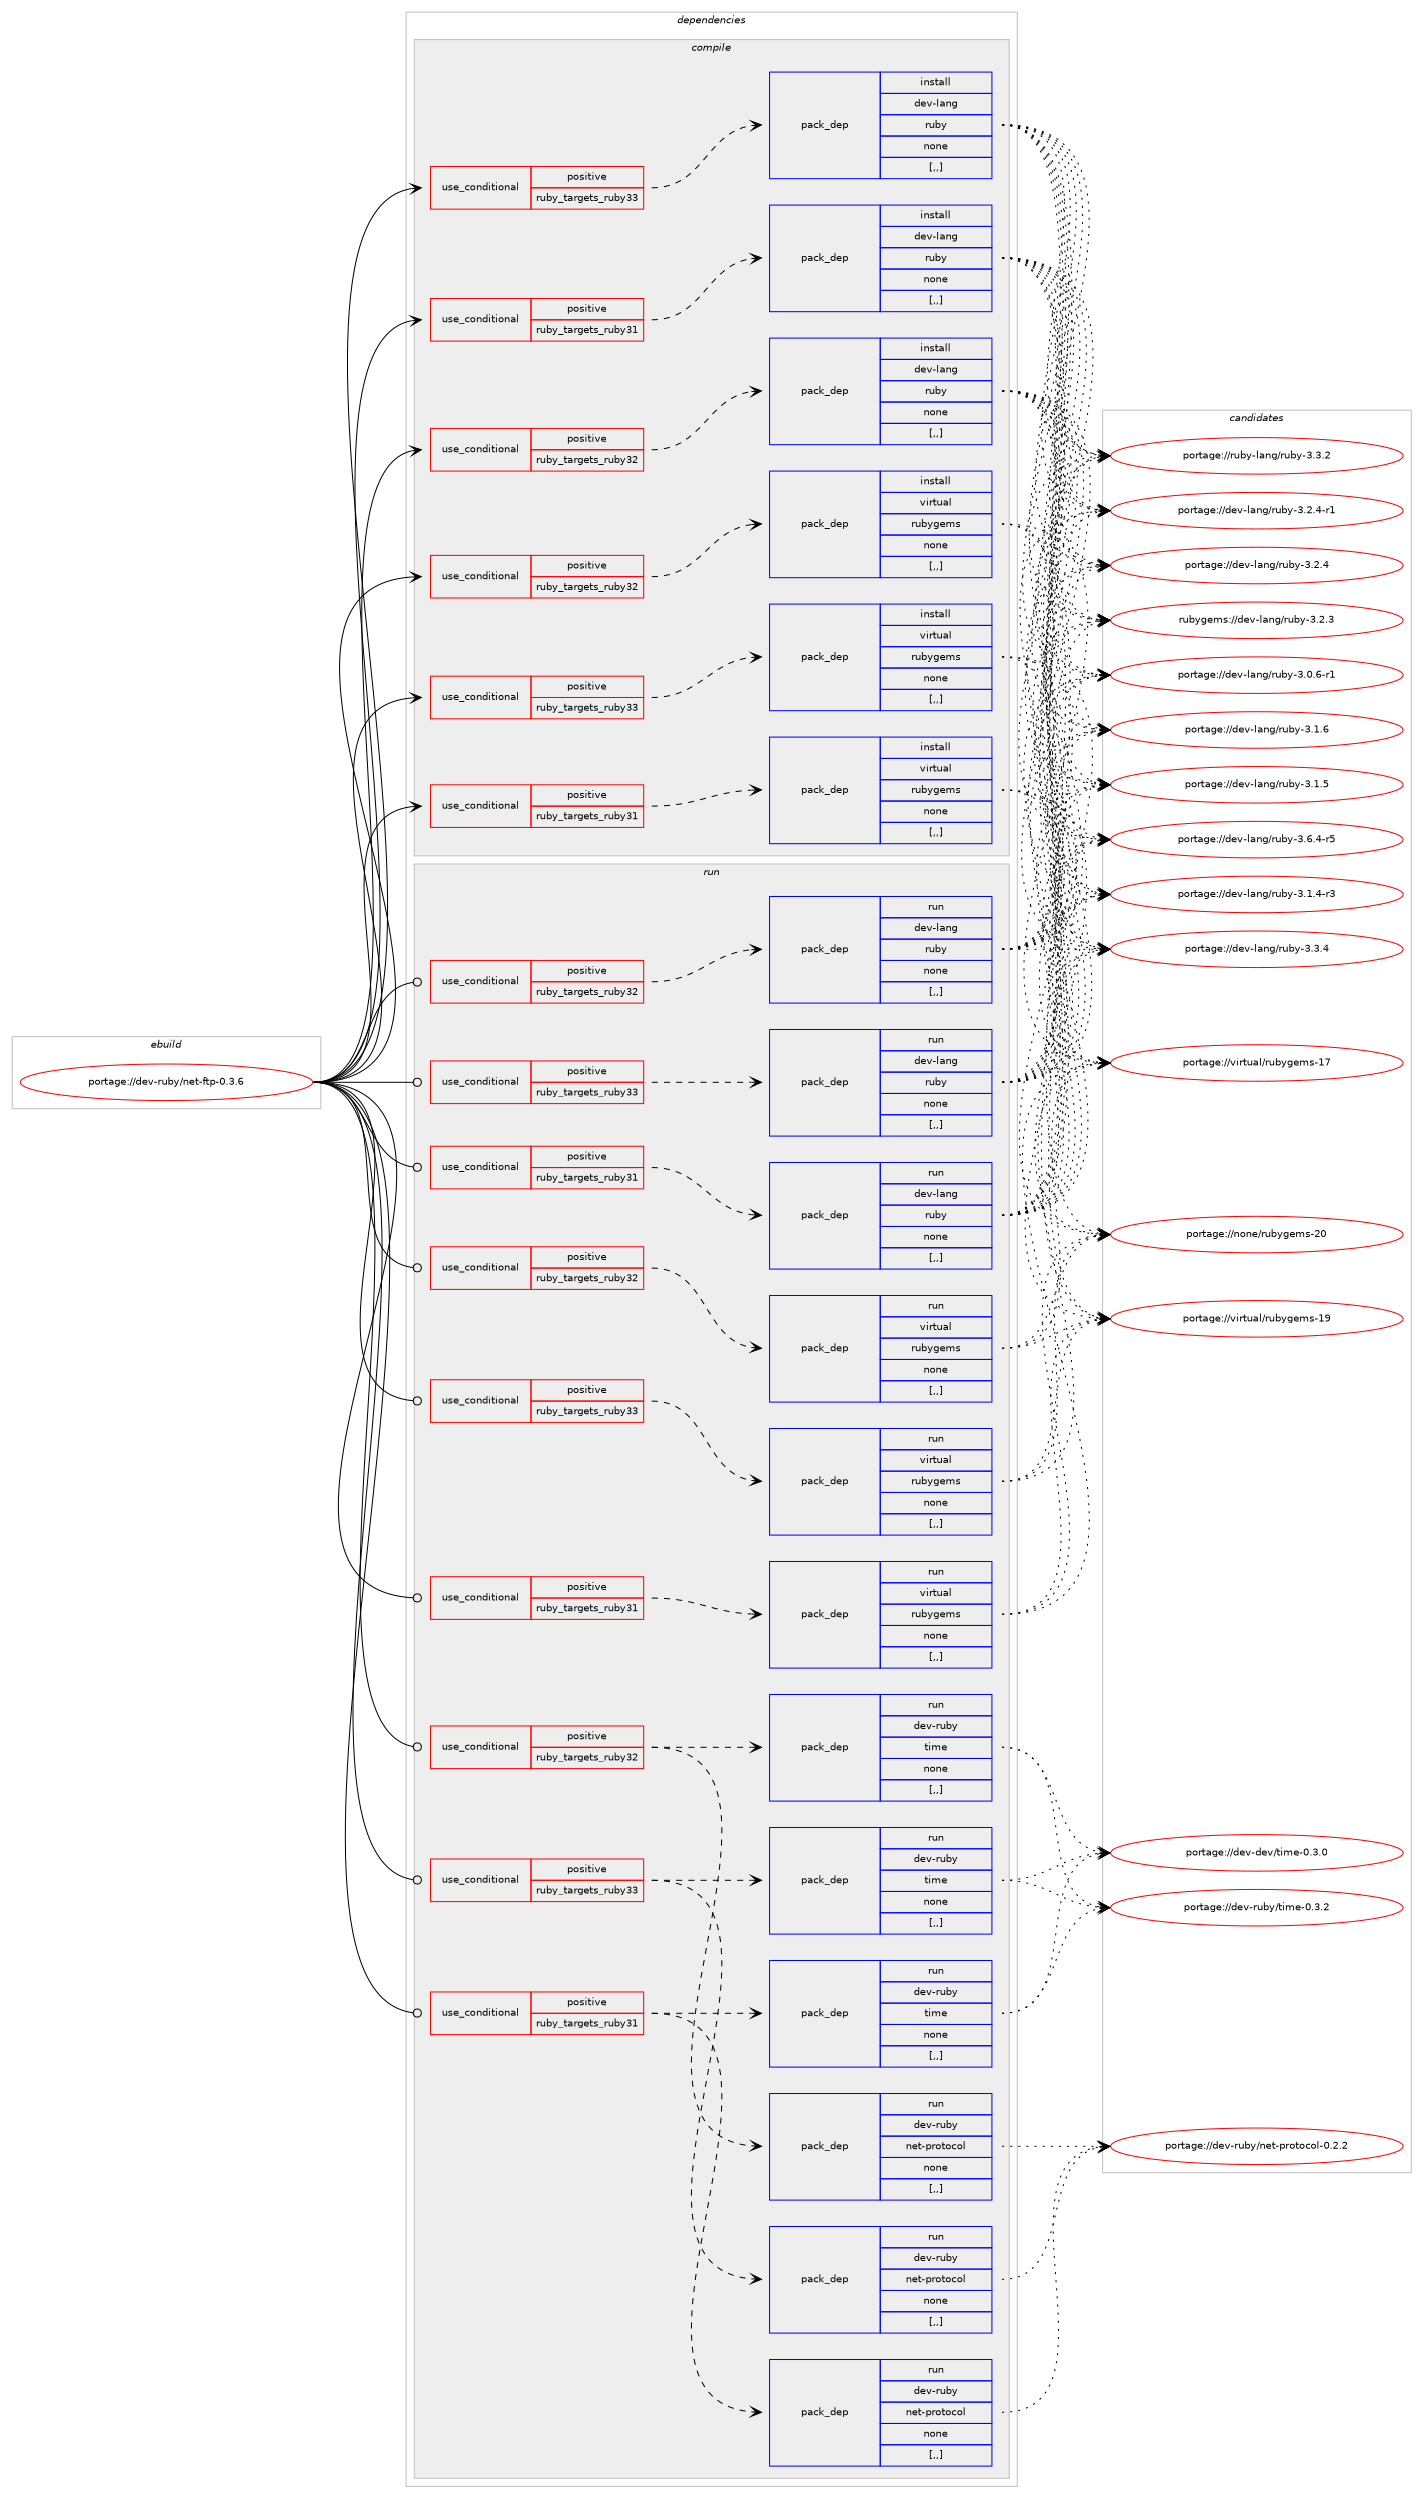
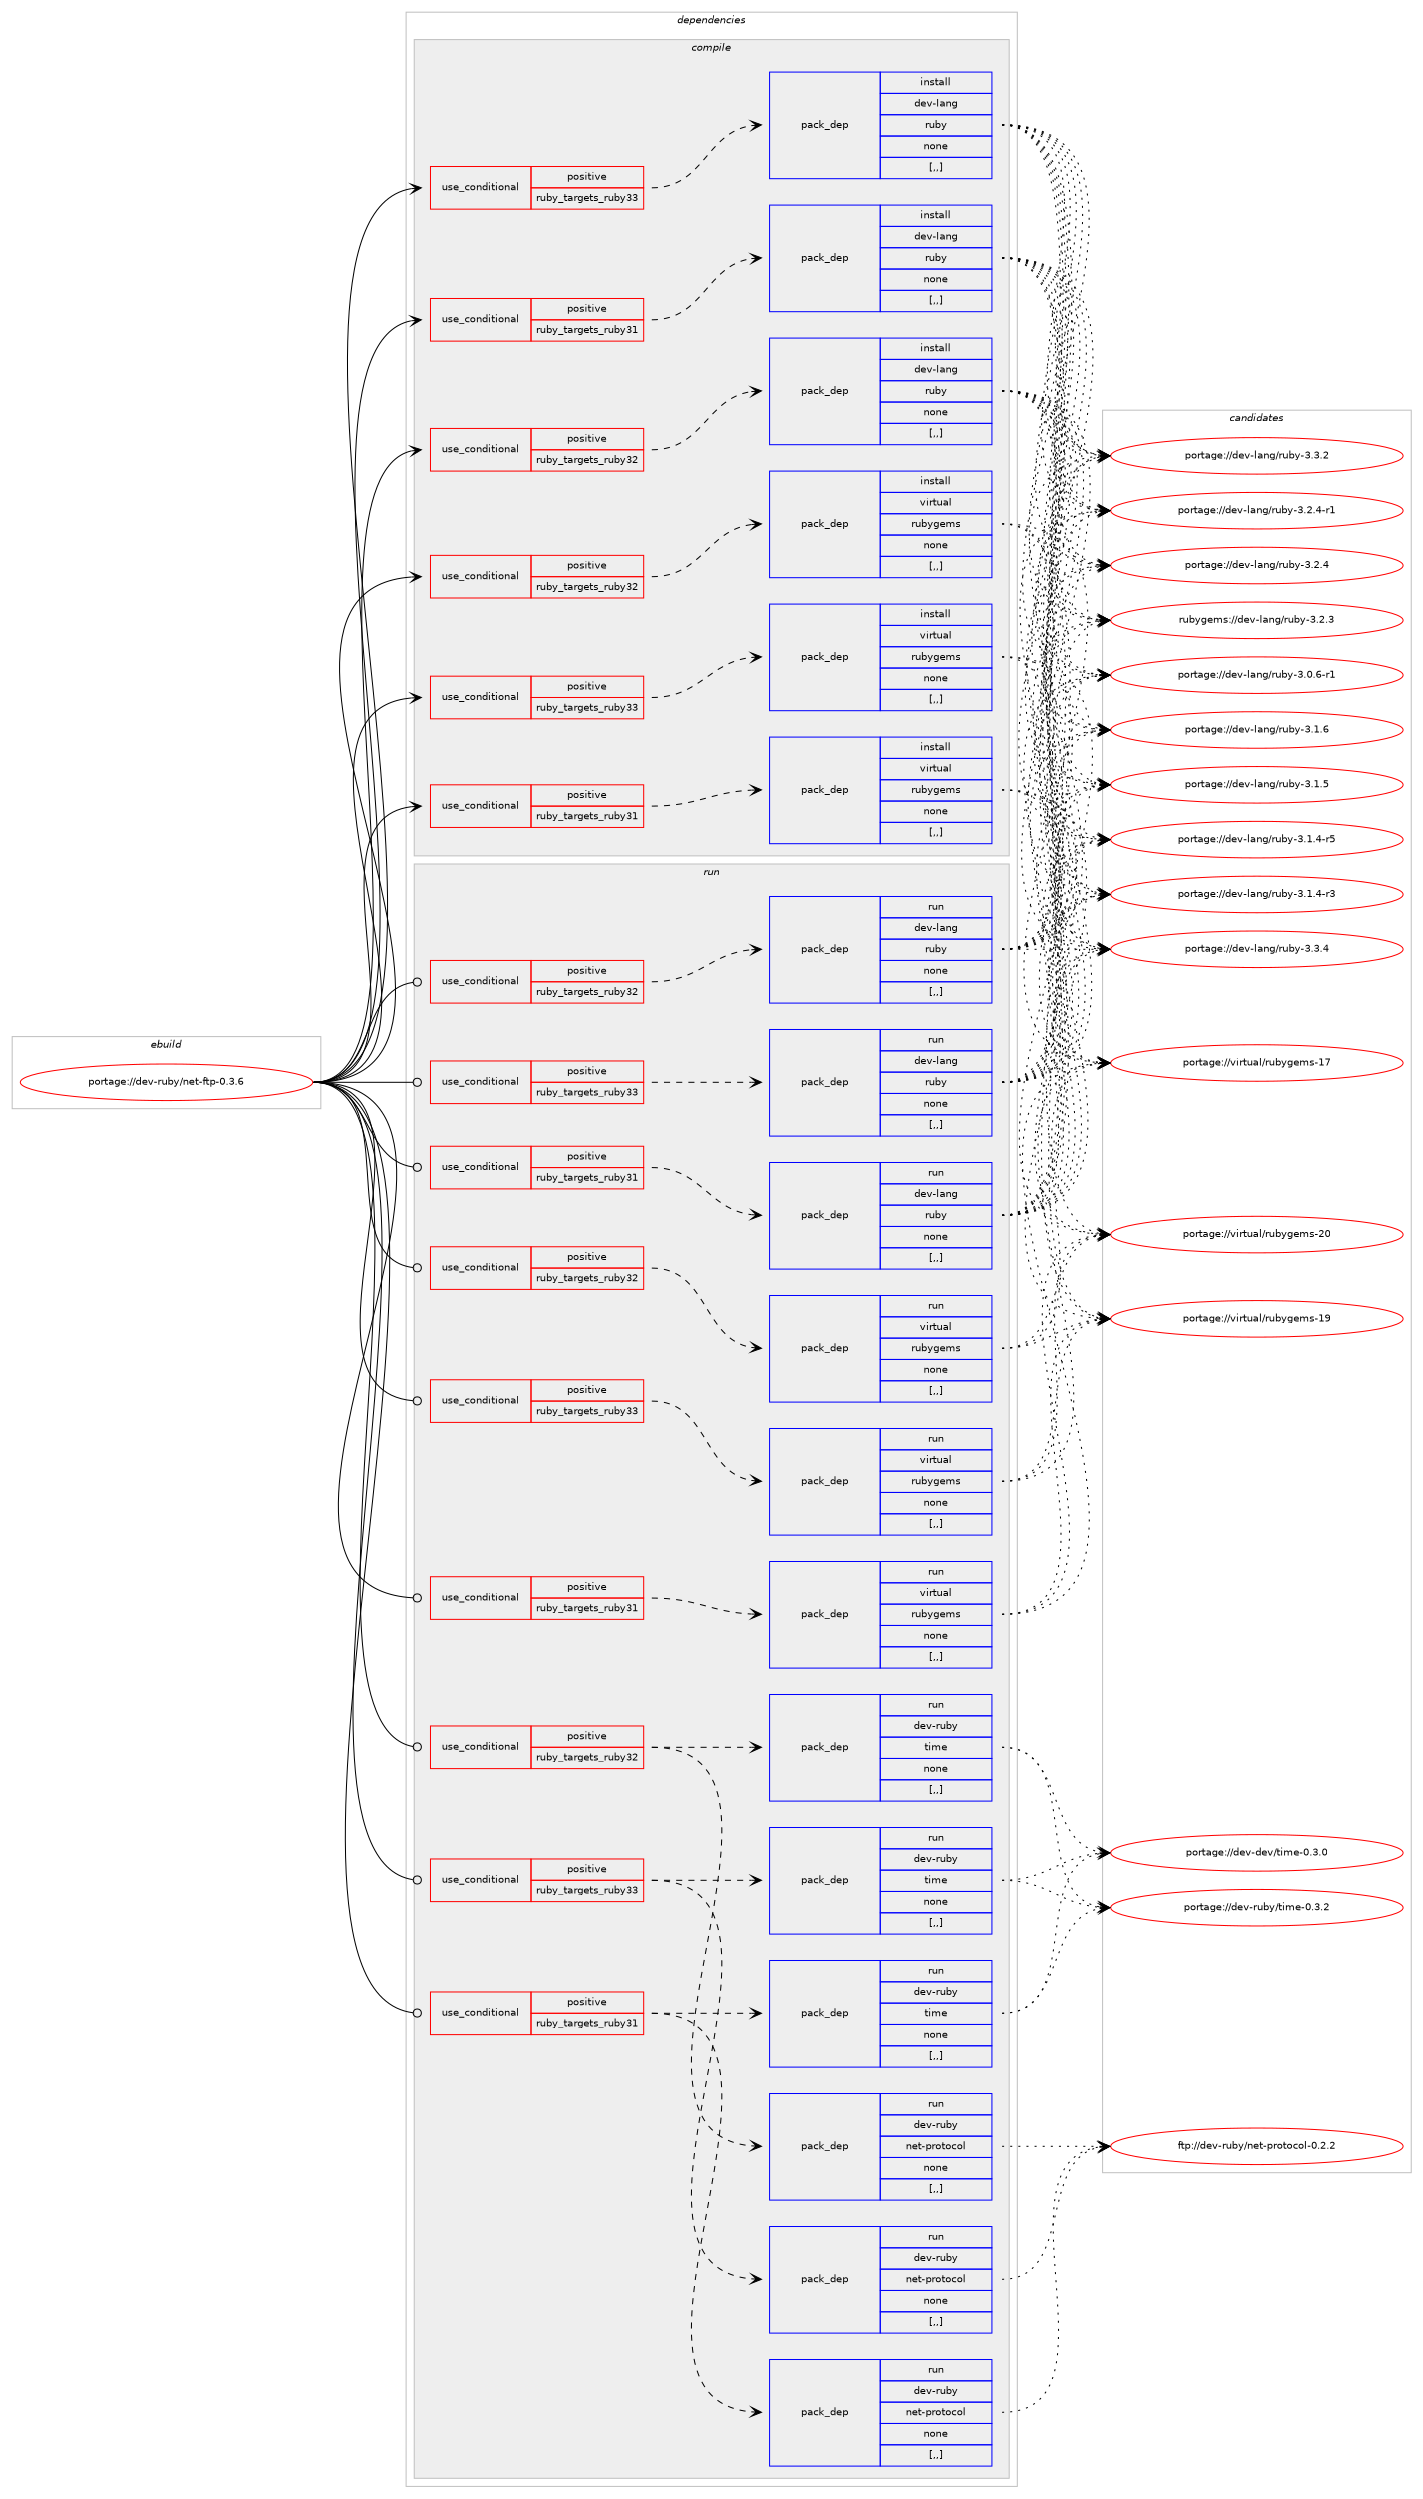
node "portage://ruby-lang/ruby-3.3.2": label "portage://ruby-lang/ruby-3.3.2" -> "portage://dev-lang/ruby-3.3.2"
node "portage://dev-lang/ruby-3.6.4-r5": label "portage://dev-lang/ruby-3.6.4-r5" -> "portage://dev-lang/ruby-3.1.4-r5"
node "portage://none/rubygems-20": label "portage://none/rubygems-20" -> "portage://virtual/rubygems-20"
node "portage://dev-ruby/net-protocol-0.2.2": label "portage://dev-ruby/net-protocol-0.2.2" -> "ftp://dev-ruby/net-protocol-0.2.2"
